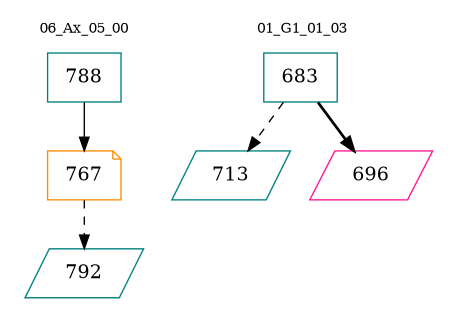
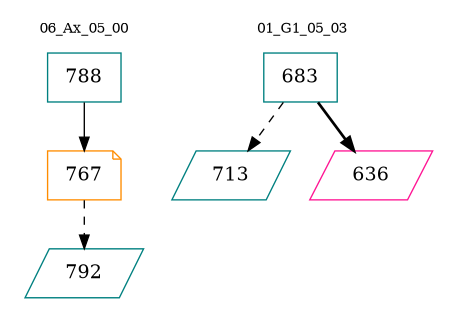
cluster "01_G1_01_03": label "01_G1_01_03" -> "01_G1_05_03"
node "696": label "696" -> "636"
